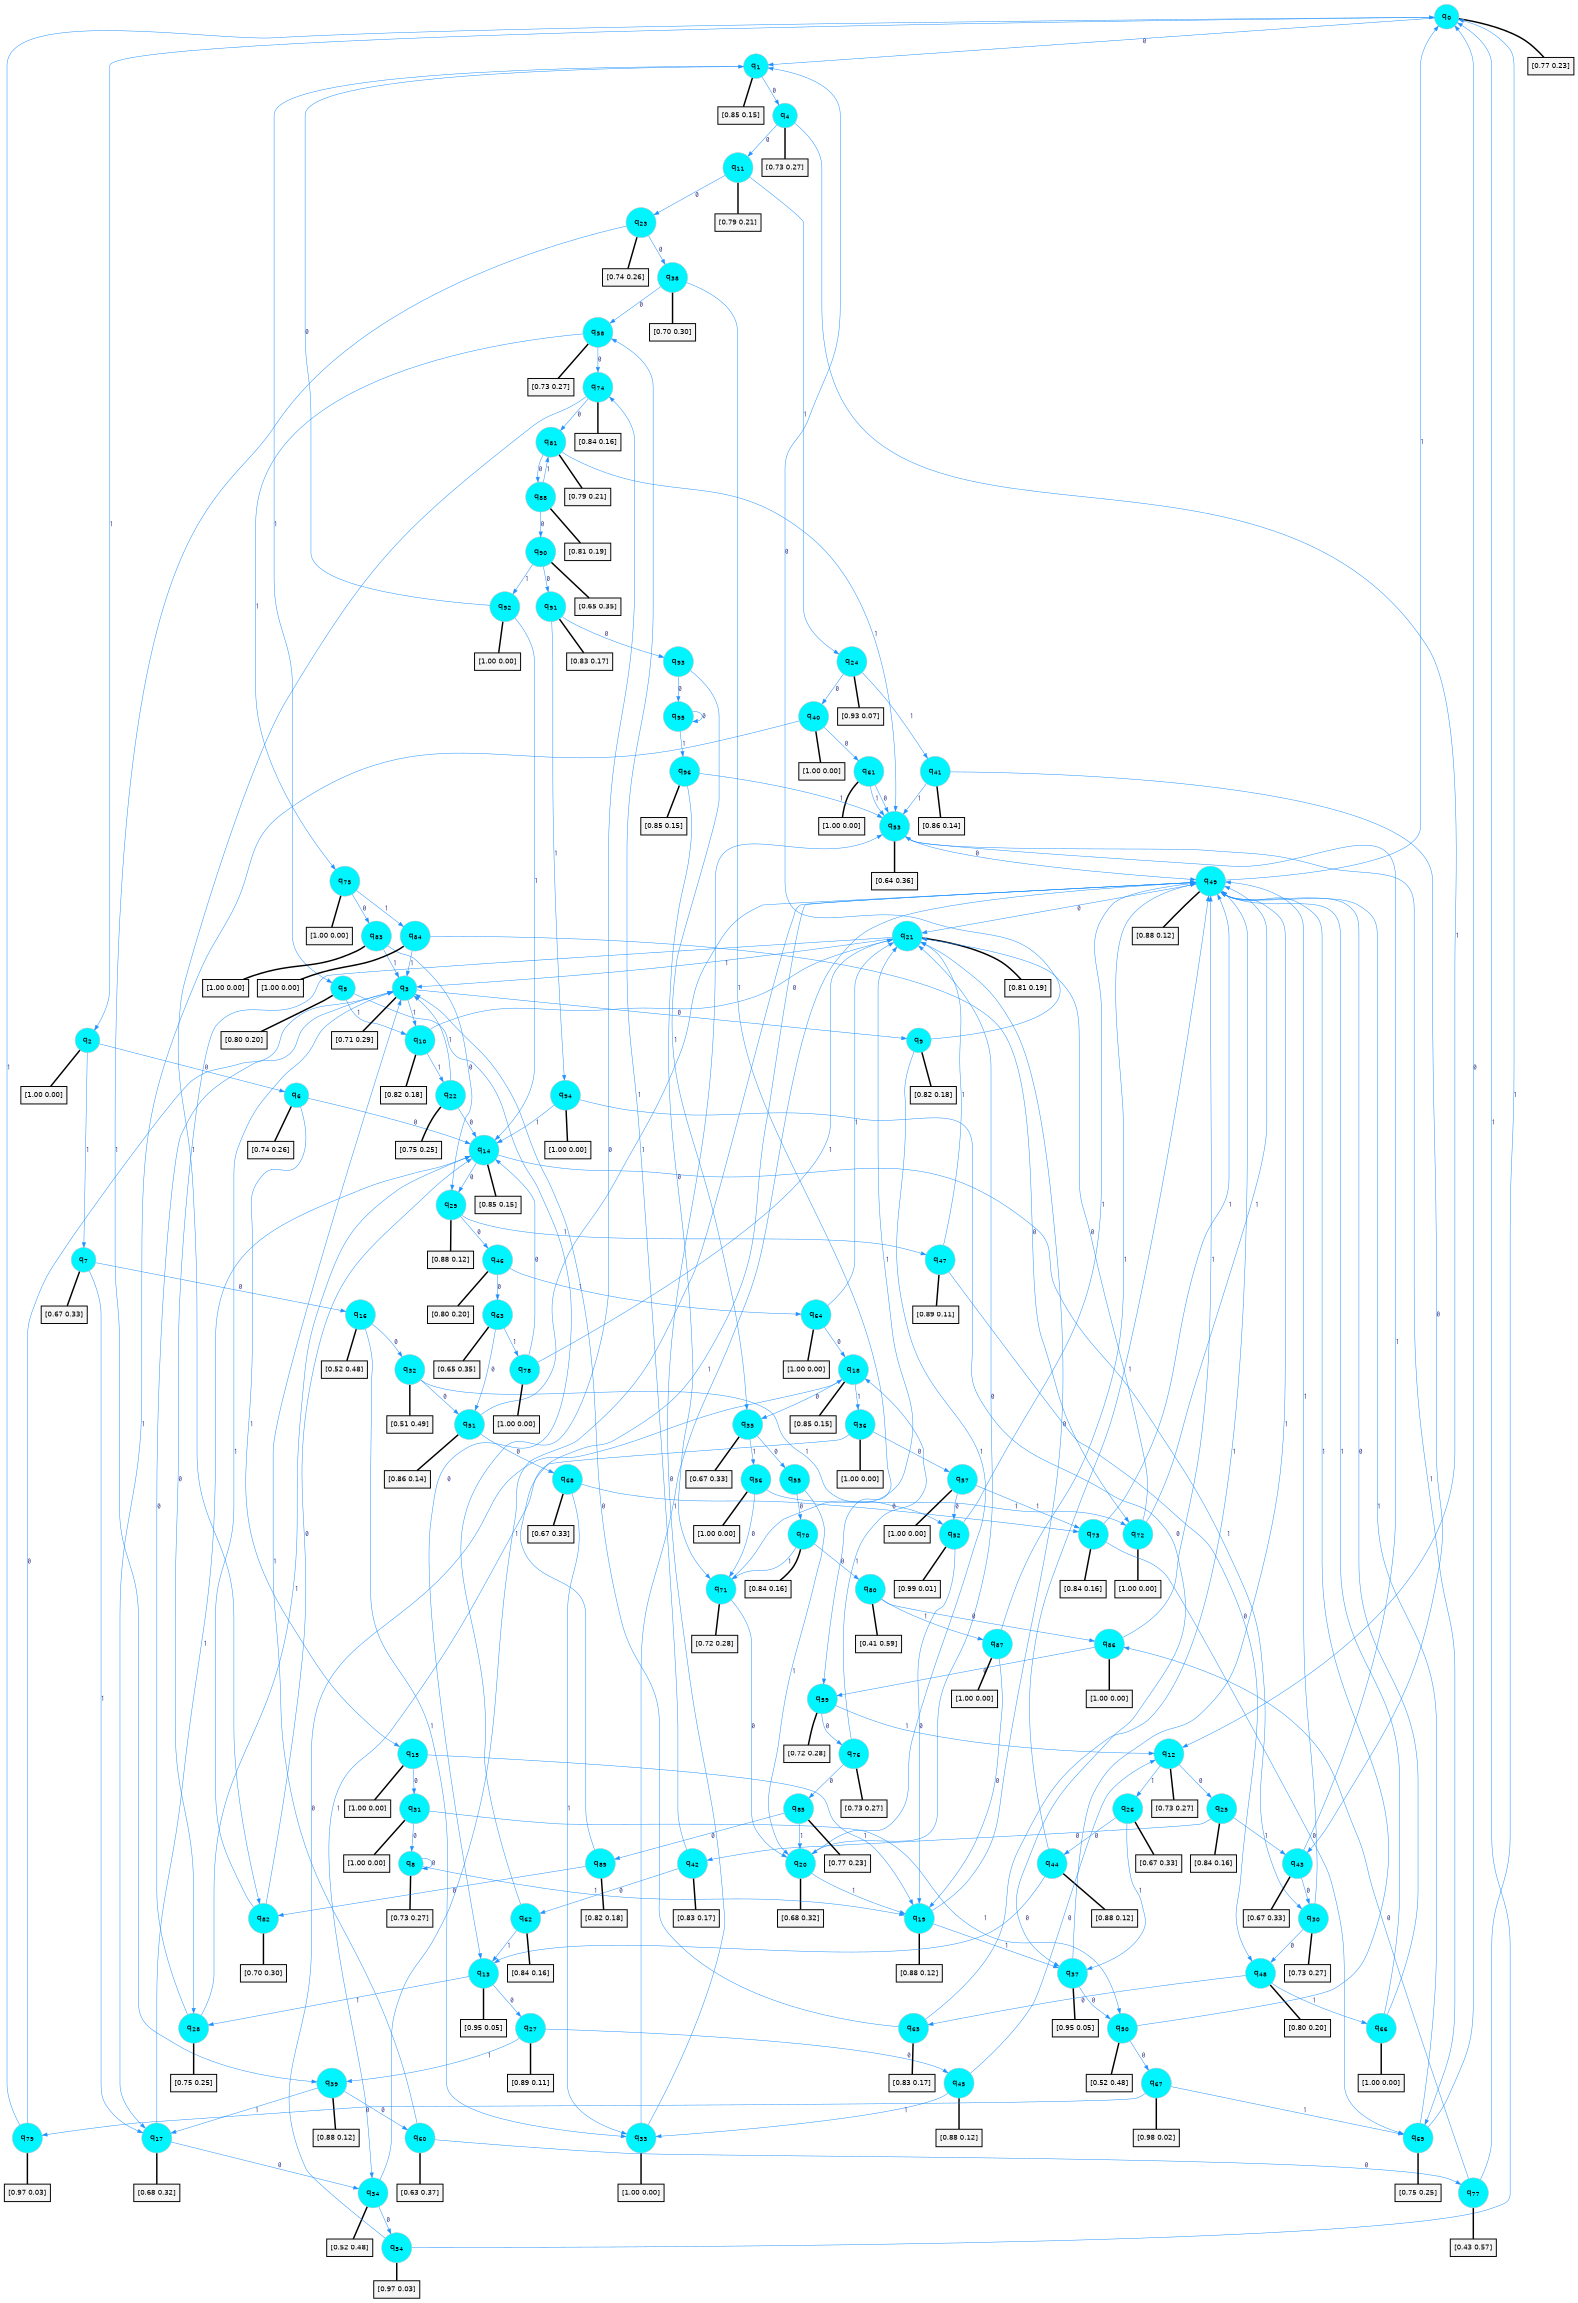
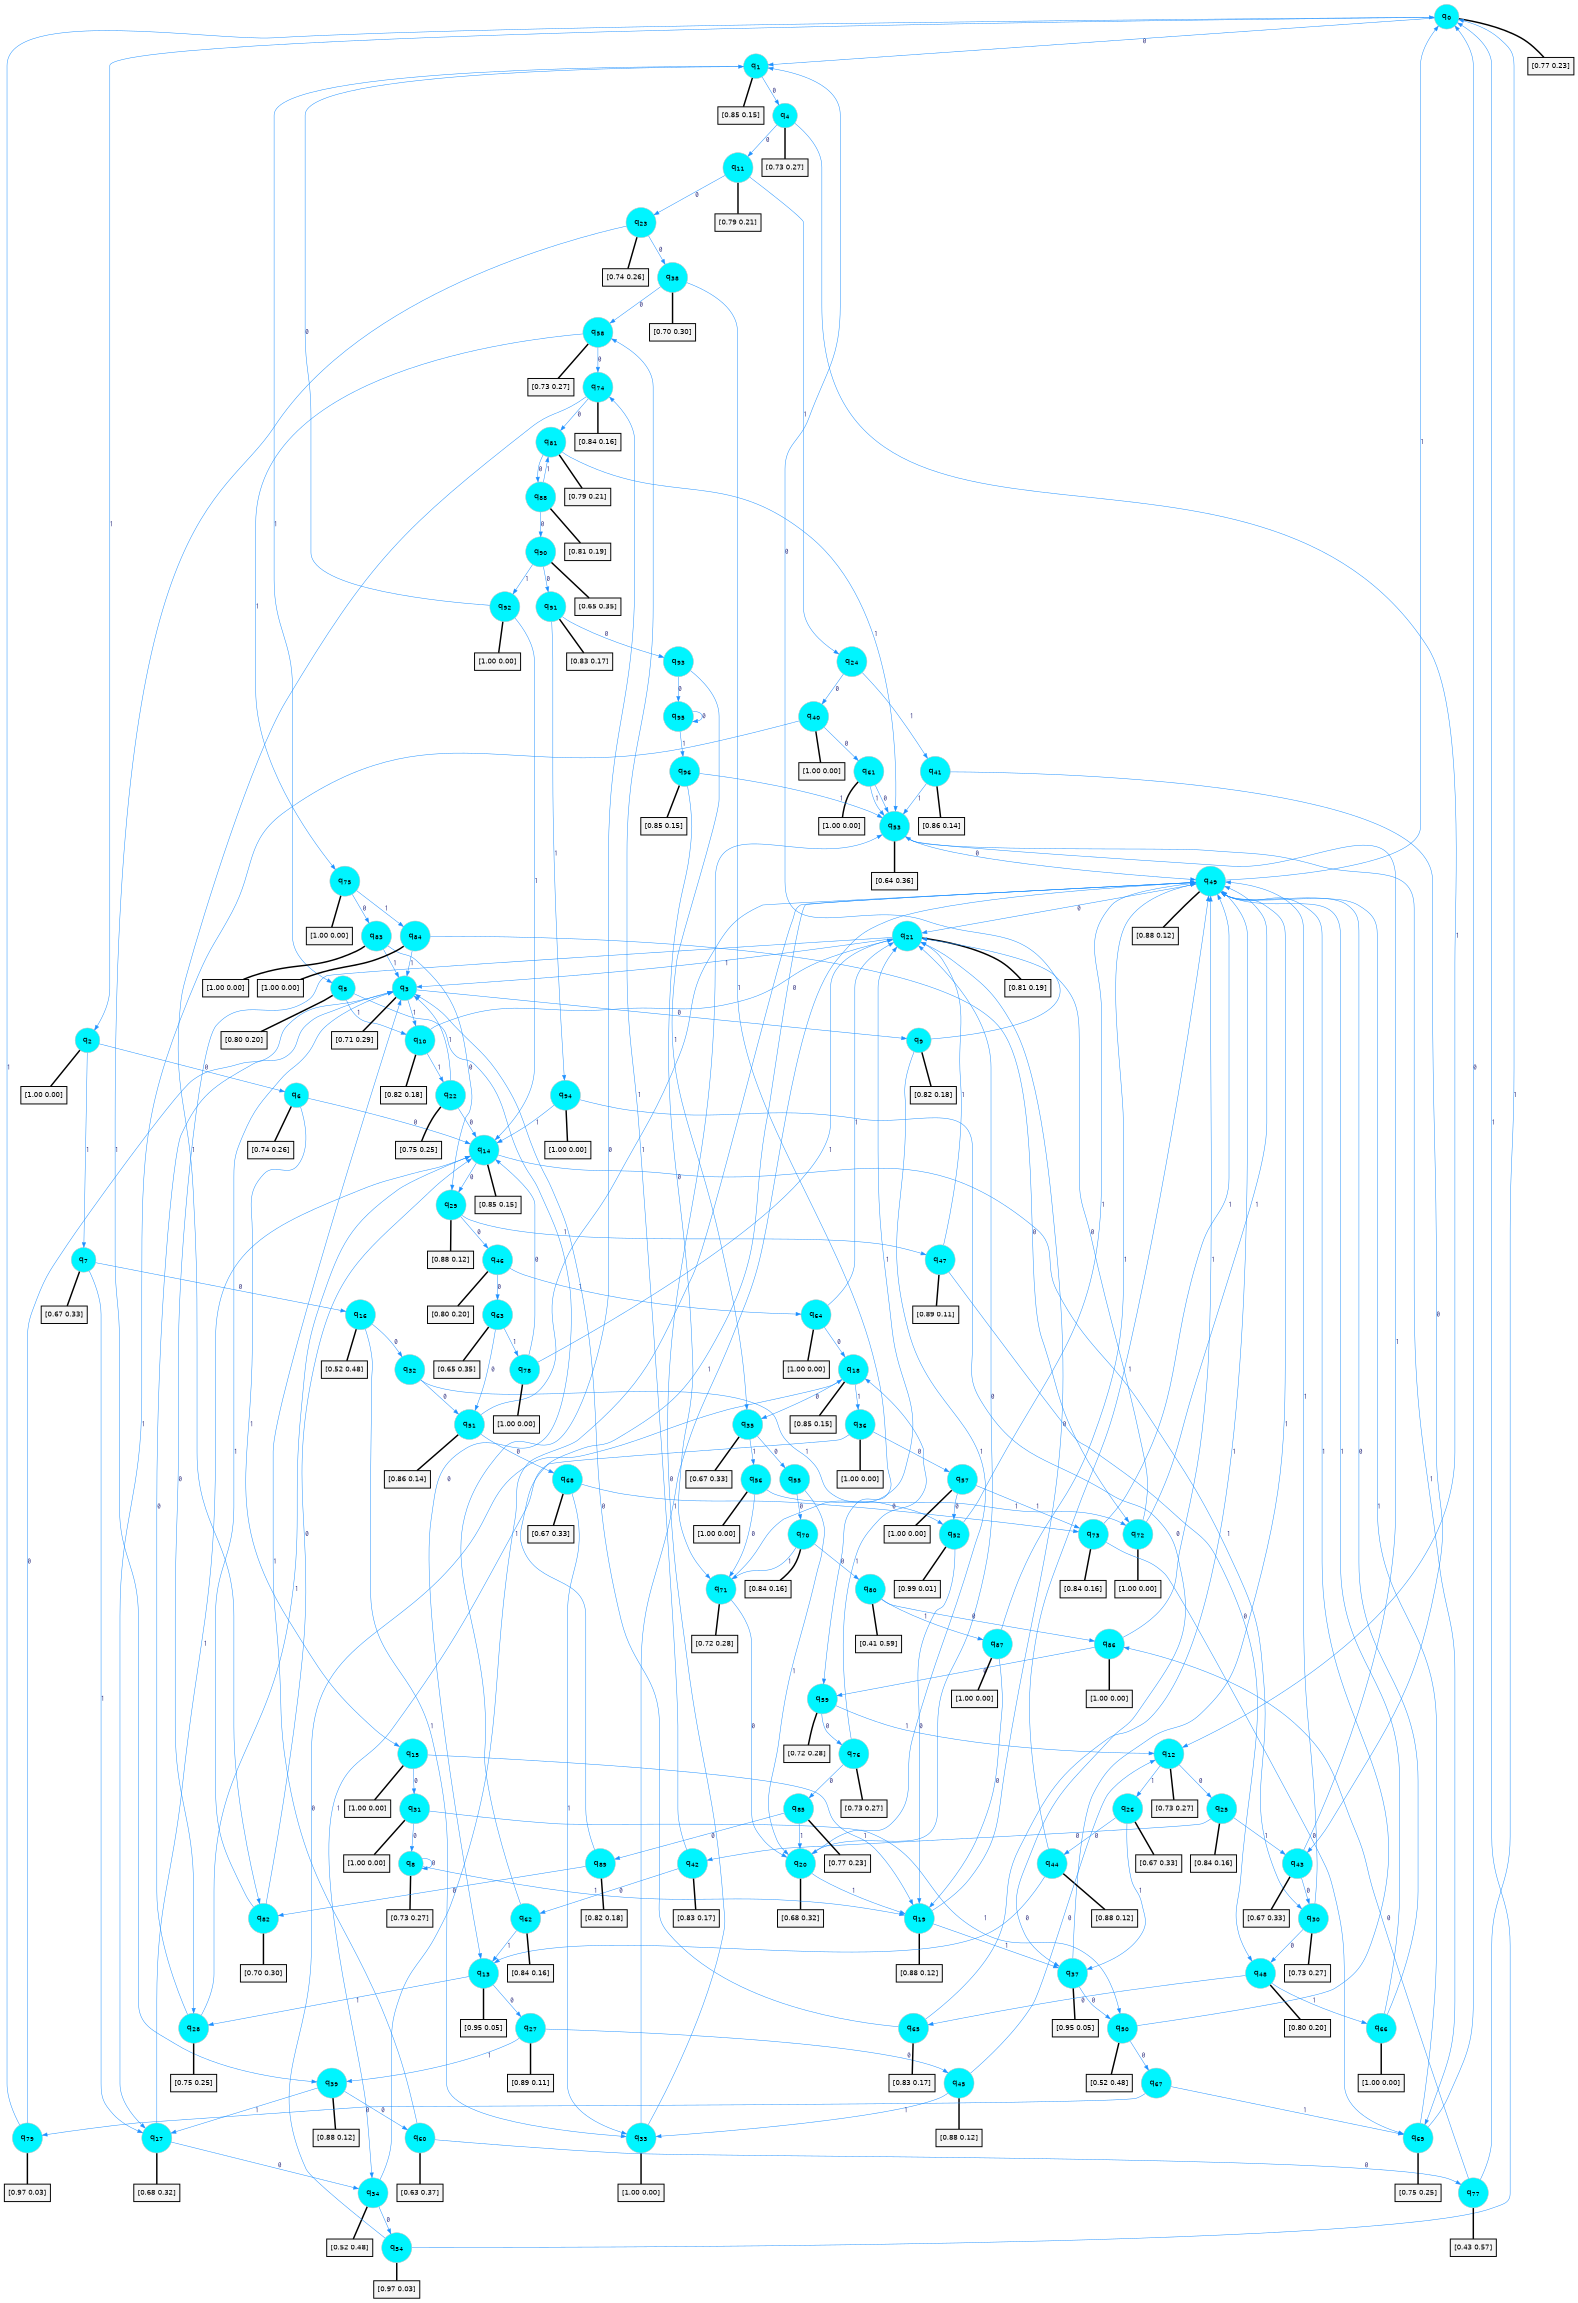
node "[0.93 0.07]": removed
node "[0.51 0.49]": removed
node "[0.98 0.02]": removed
